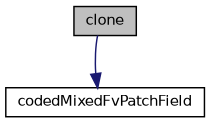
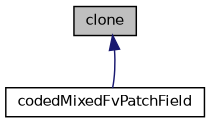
edge "clone" -> "codedMixedFvPatchField": reversed
